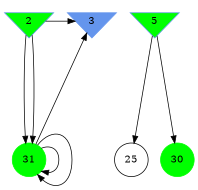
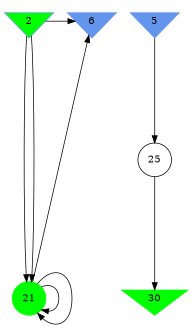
node "3": label "3" -> "6"
node "5": fillcolor green -> cornflowerblue
edge "5" -> "30": now "25" -> "30"
node "31": label "31" -> "21"
node "30": shape circle -> invtriangle
